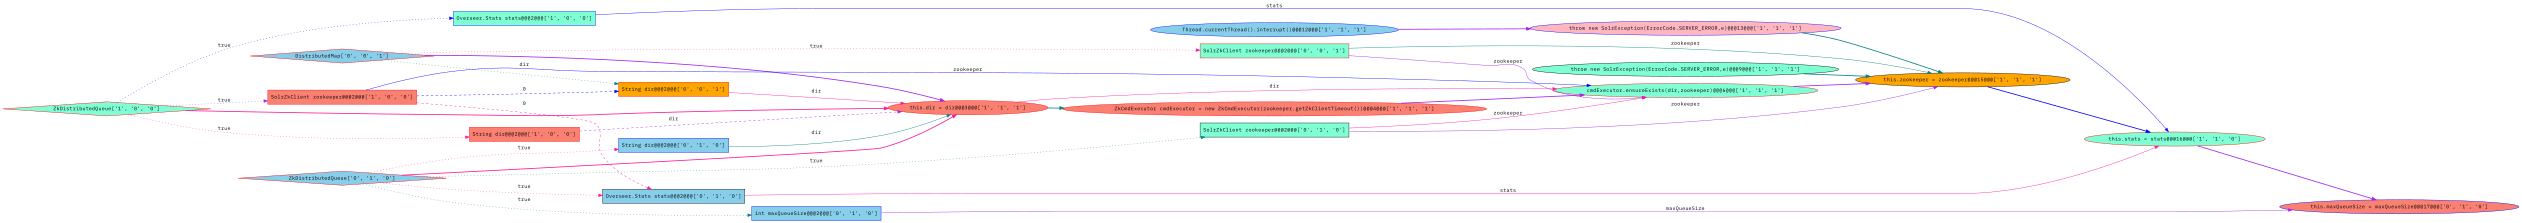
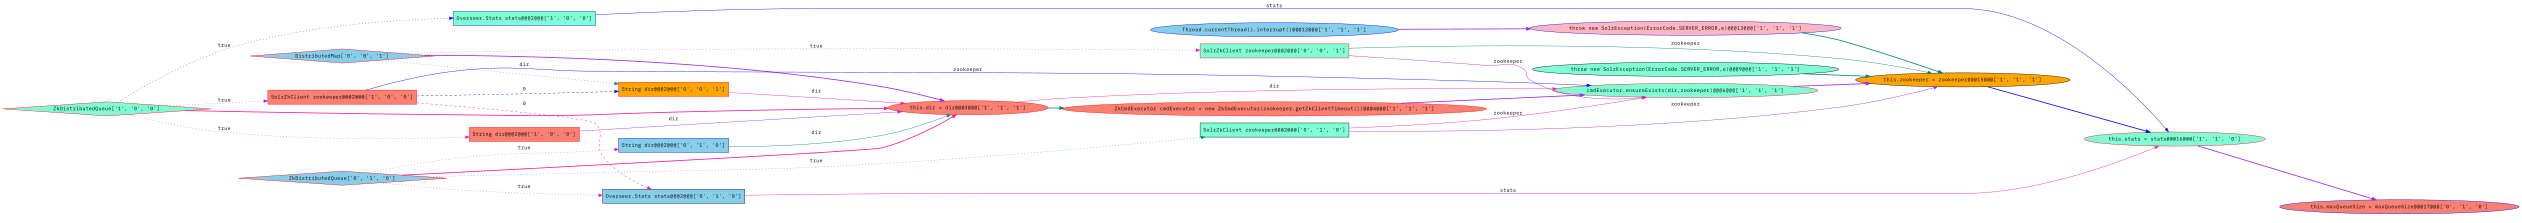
edge "String dir@@@2@@@['1', '0', '0']" -> "this.dir = dir@@@3@@@['1', '1', '1']": style dashed -> solid
node "int maxQueueSize@@@2@@@['0', '1', '0']": removed
